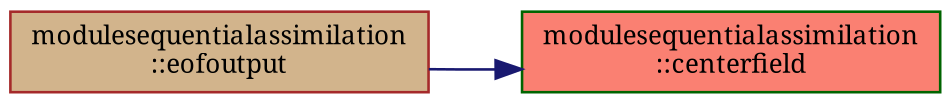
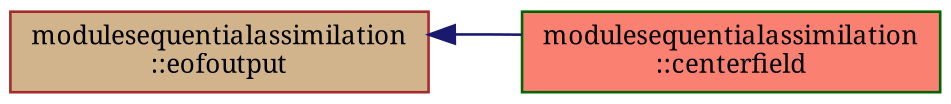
edge "modulesequentialassimilation ::eofoutput" -> "modulesequentialassimilation ::centerfield": reversed
